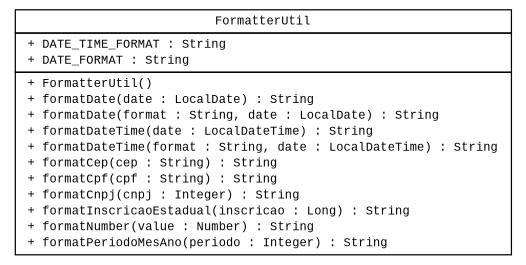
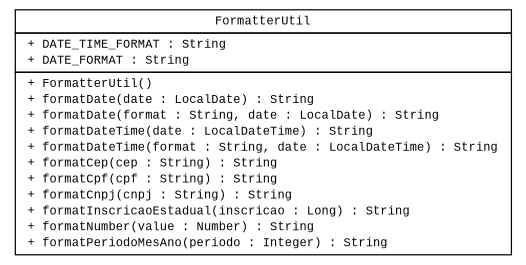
node "FormatterUtil": text "+ formatCnpj(cnpj : Integer) : String" -> "+ formatCnpj(cnpj : String) : String"
